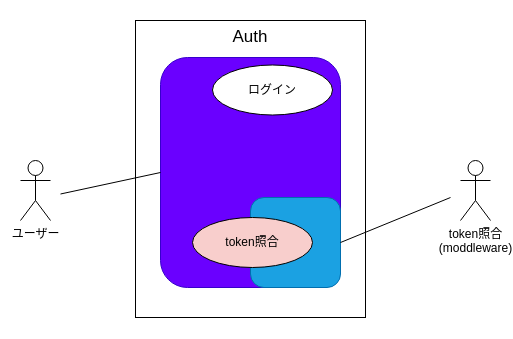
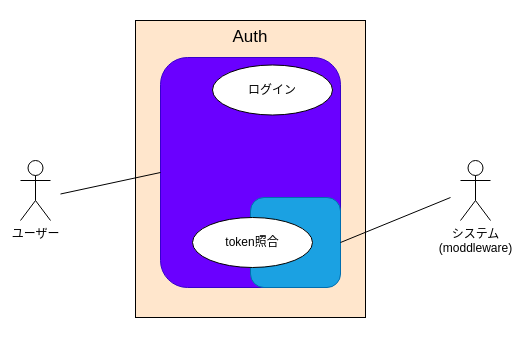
node "Auth": fillcolor #ffffff -> #ffe6cc
node "token照合 (moddleware)": label "token照合 (moddleware)" -> "システム (moddleware)"
node "token照合": fillcolor #f8cecc -> #ffffff
